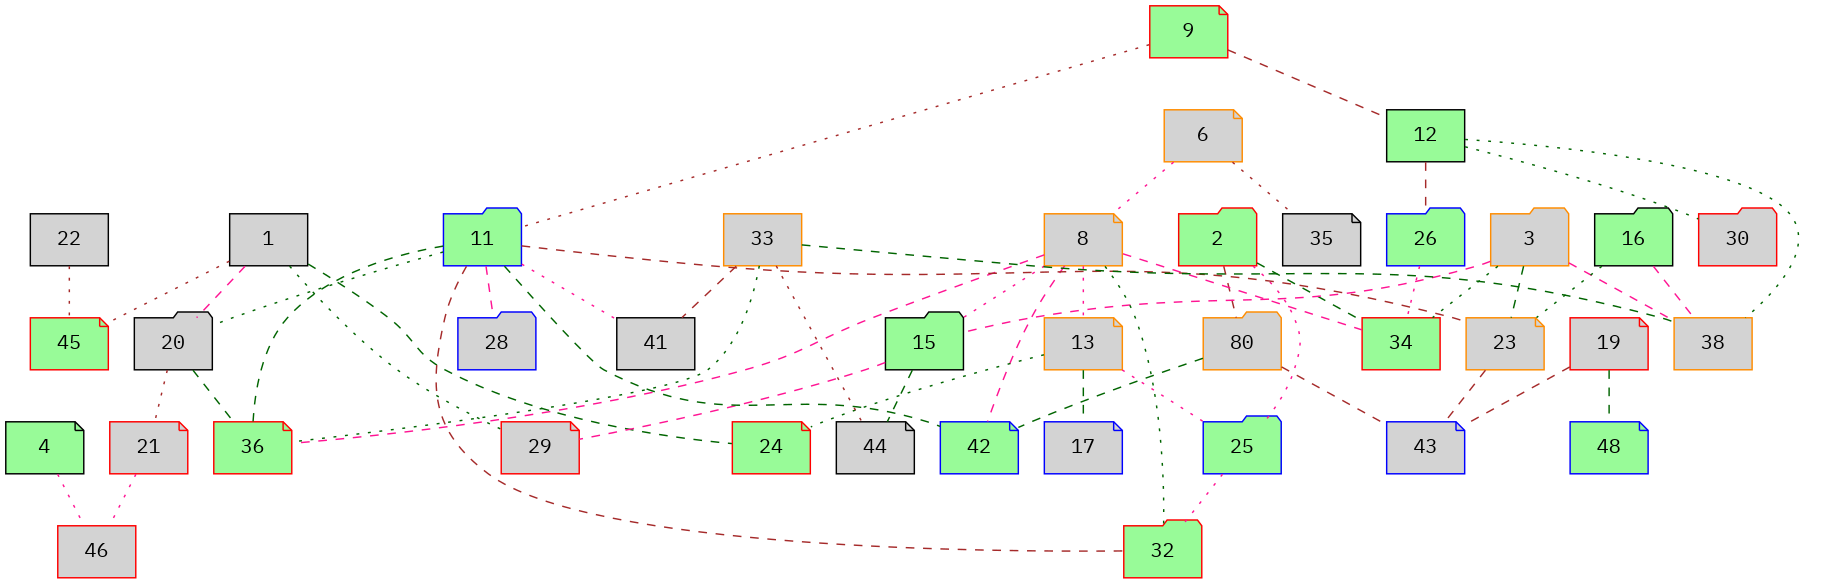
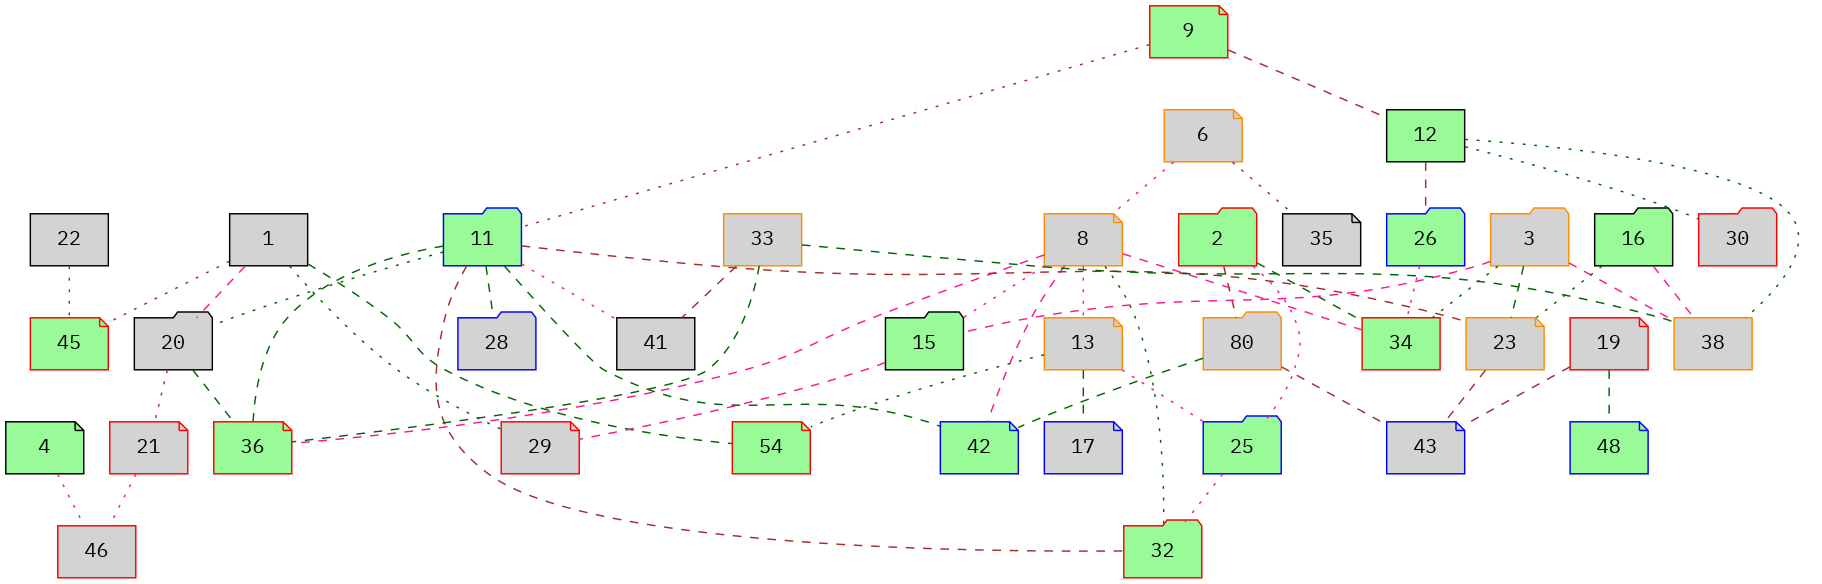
edge "11" -- "28": color deeppink -> darkgreen
edge "33" -- "36": style dotted -> dashed
node "24": label "24" -> "54"
node "44": removed
